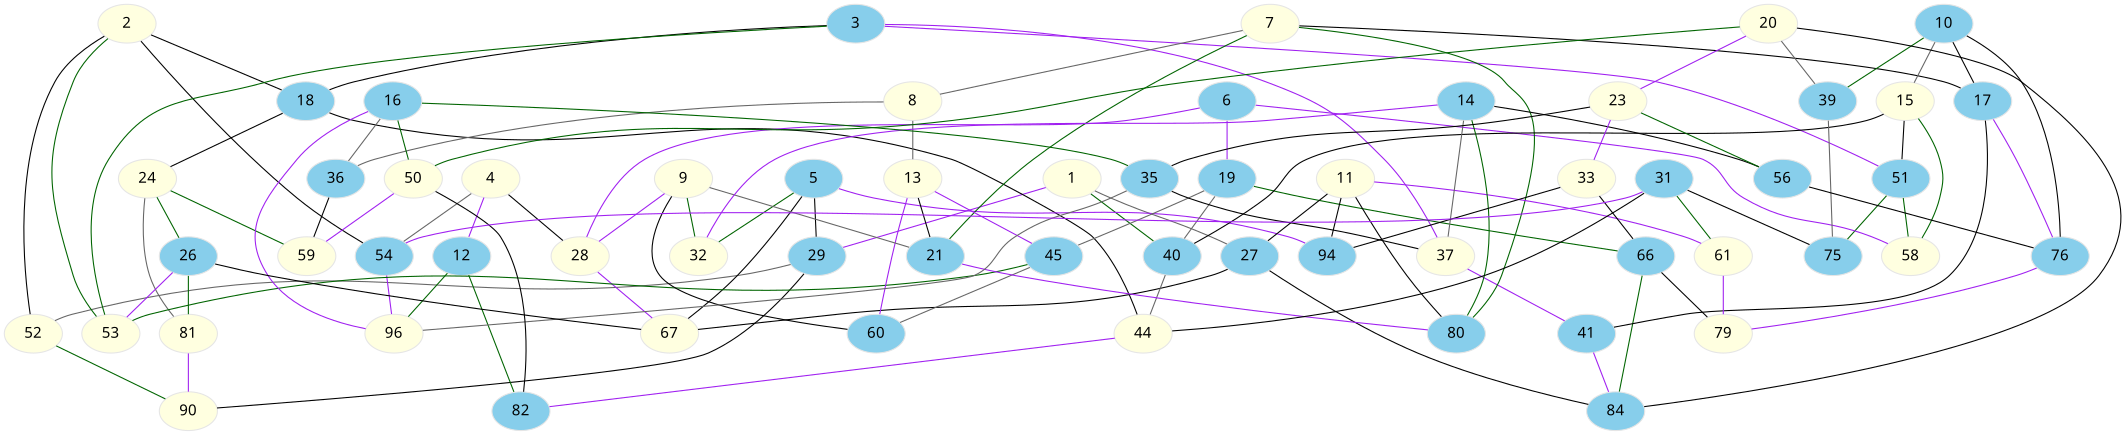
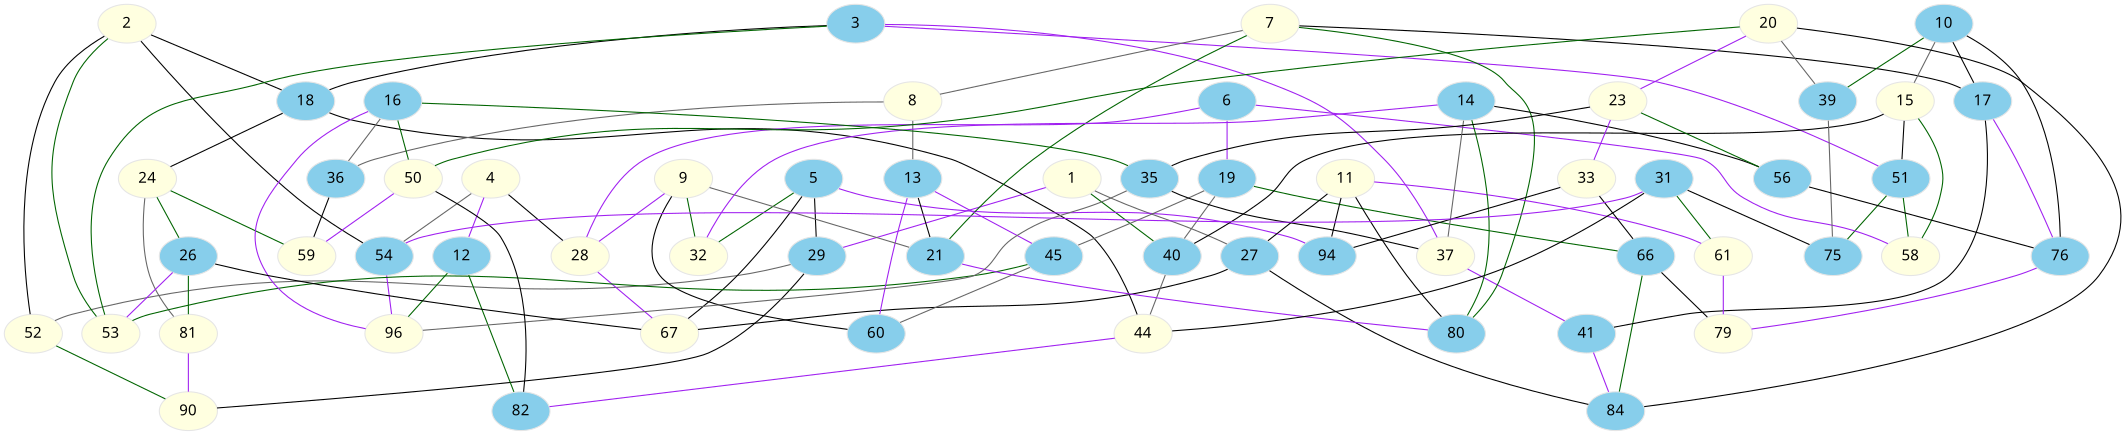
node "13": fillcolor lightyellow -> skyblue
